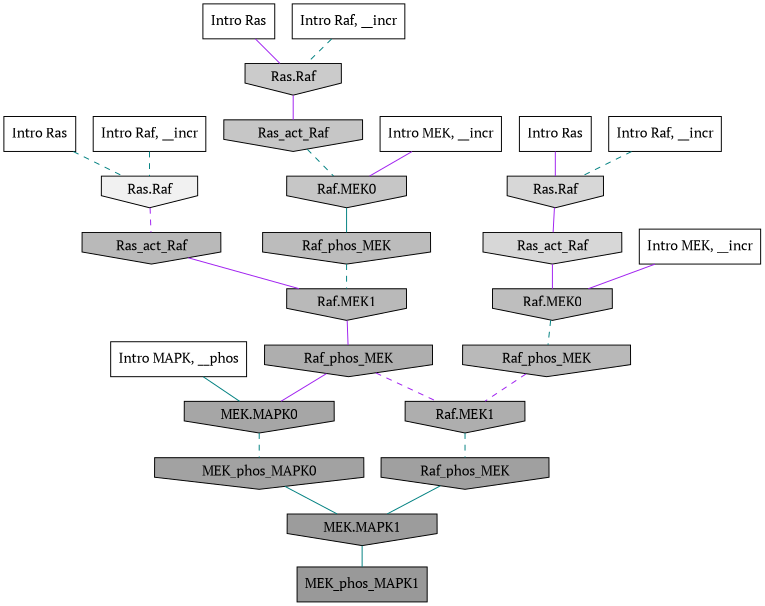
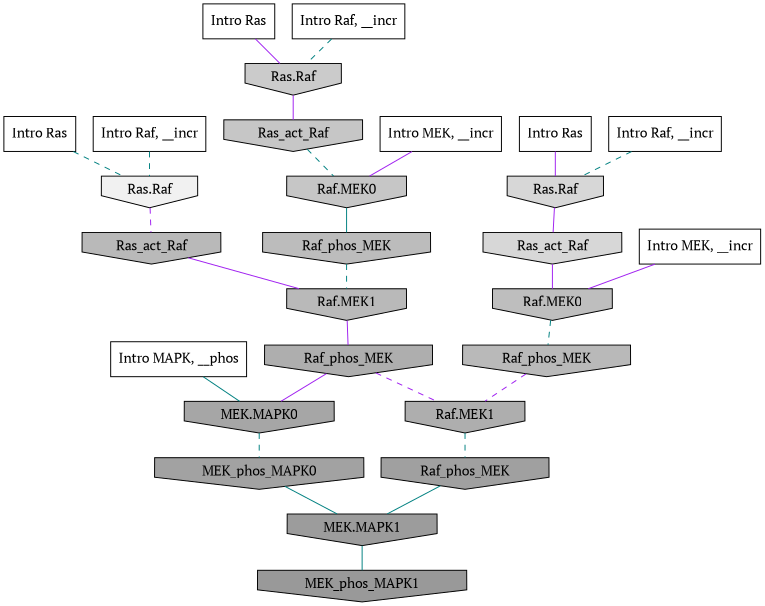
node "MEK_phos_MAPK1": shape box -> invhouse
